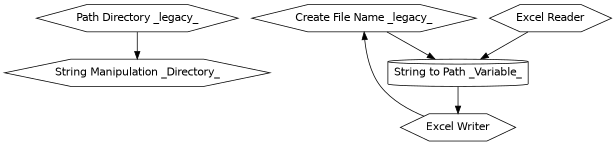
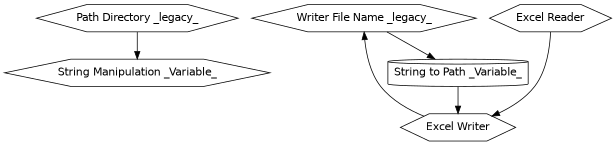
node "Create File Name _legacy_": label "Create File Name _legacy_" -> "Writer File Name _legacy_"
edge "Excel Reader" -> "String to Path _Variable_": now "Excel Reader" -> "Excel Writer"
node "String Manipulation _Directory_": label "String Manipulation _Directory_" -> "String Manipulation _Variable_"
